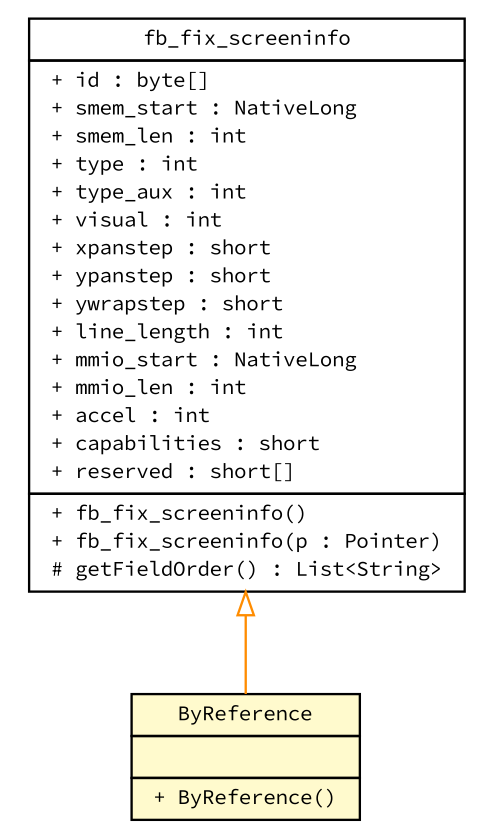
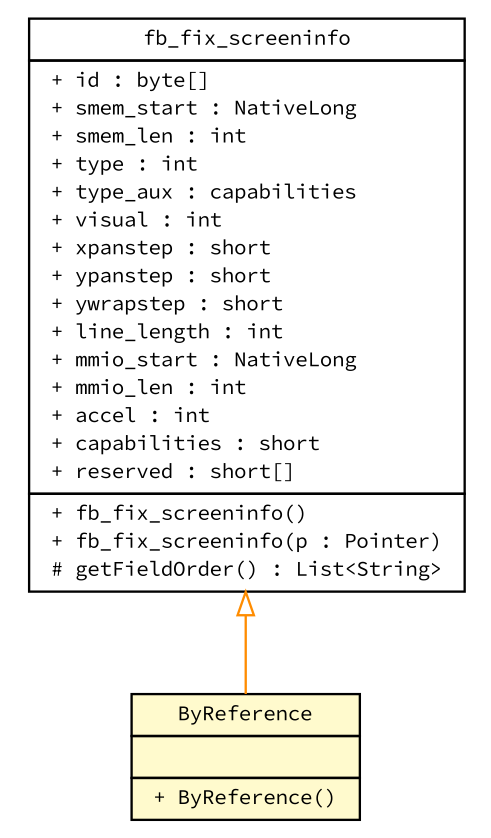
node "fb_fix_screeninfo": text "+ type_aux : int" -> "+ type_aux : capabilities"
